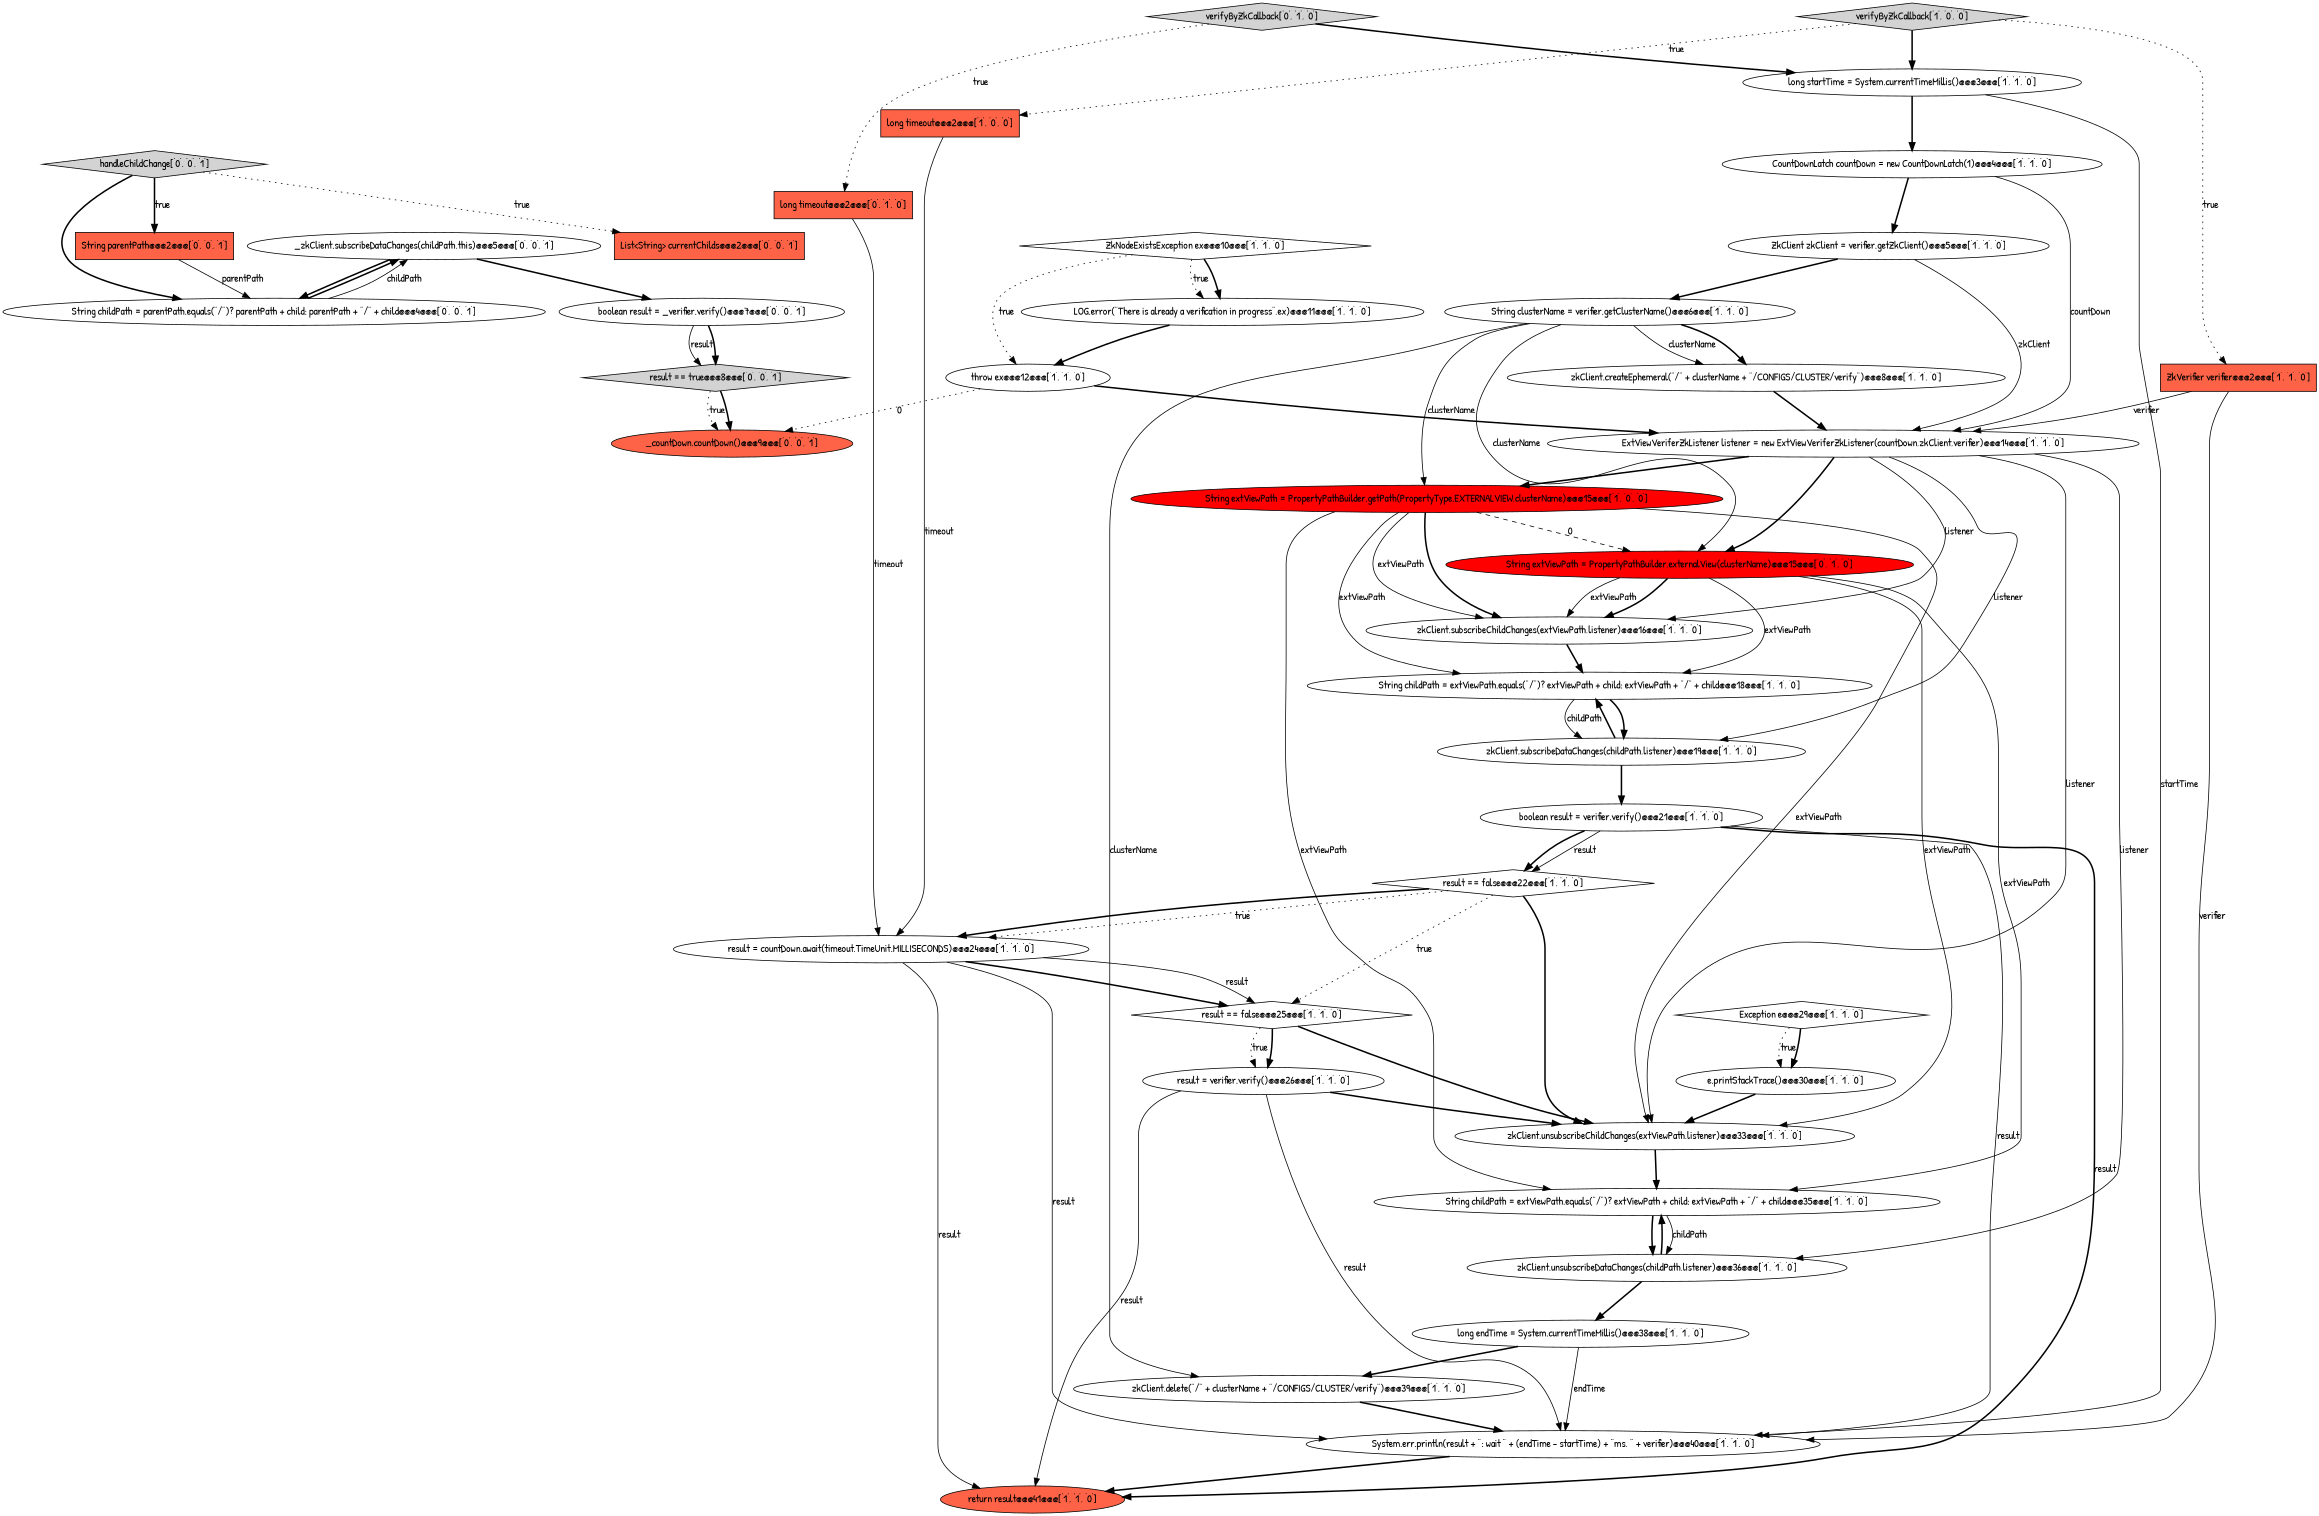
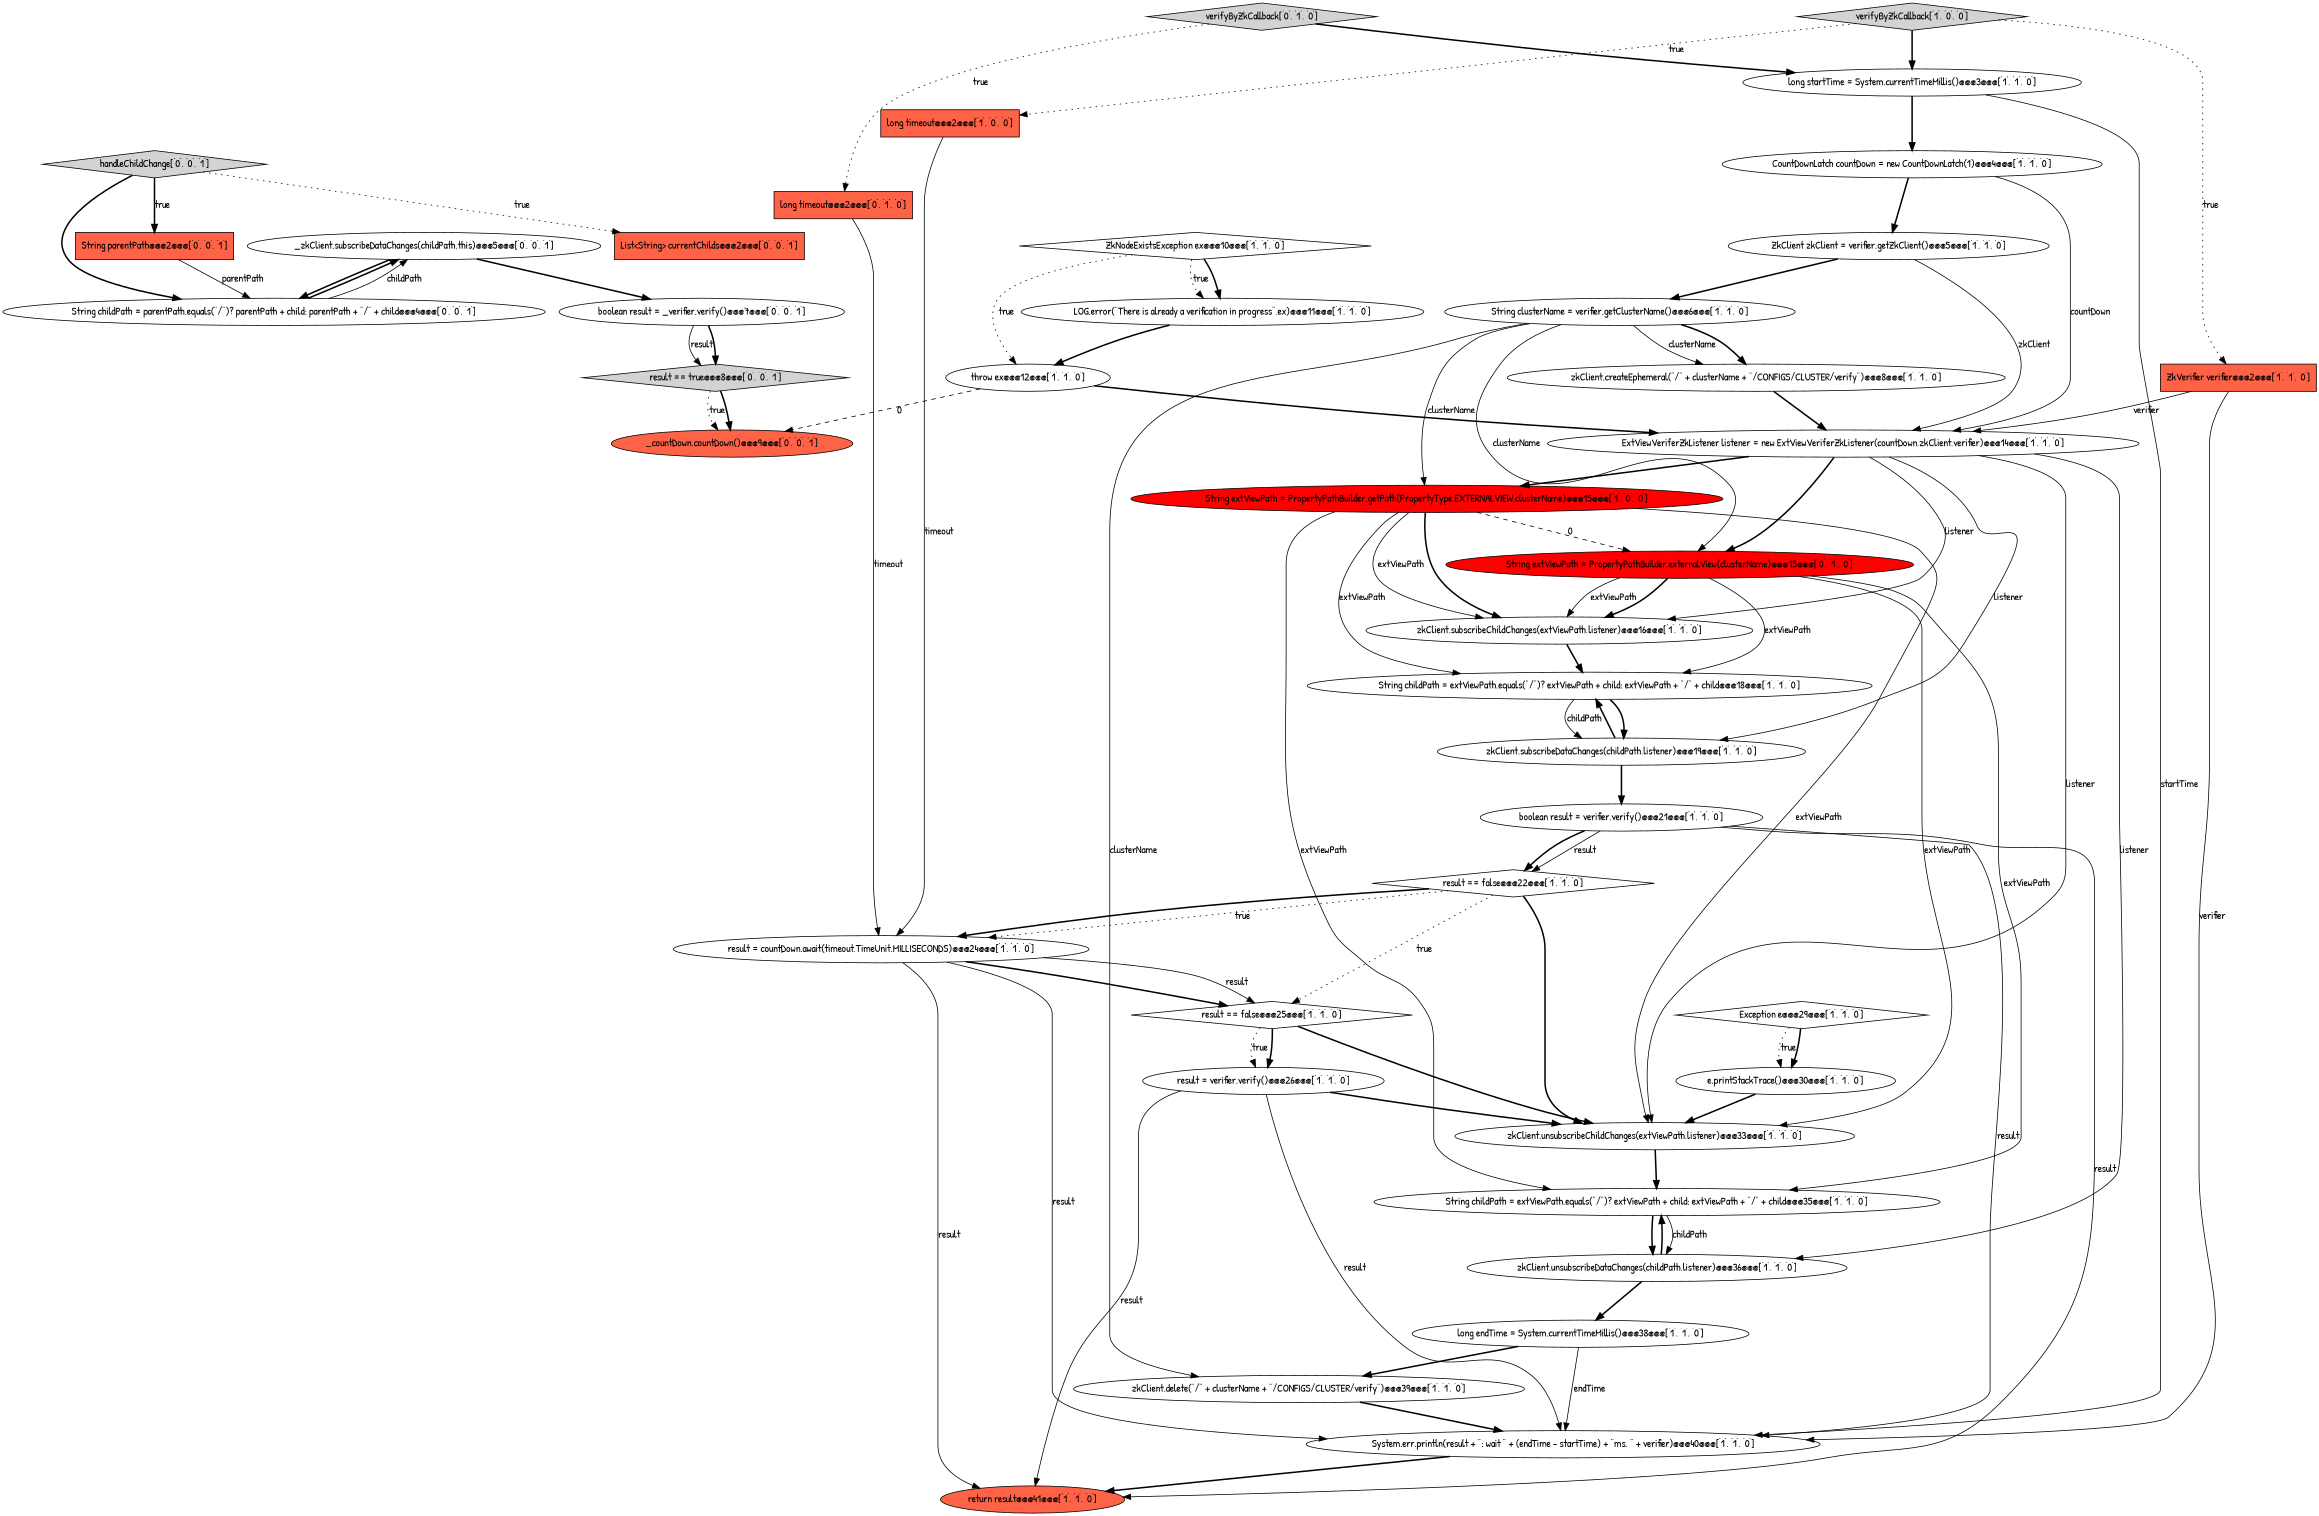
edge "throw ex@@@12@@@['1', '1', '0']" -> "_countDown.countDown()@@@9@@@['0', '0', '1']": style dotted -> dashed
edge "boolean result = verifier.verify()@@@21@@@['1', '1', '0']" -> "return result@@@41@@@['1', '1', '0']": style bold -> solid
